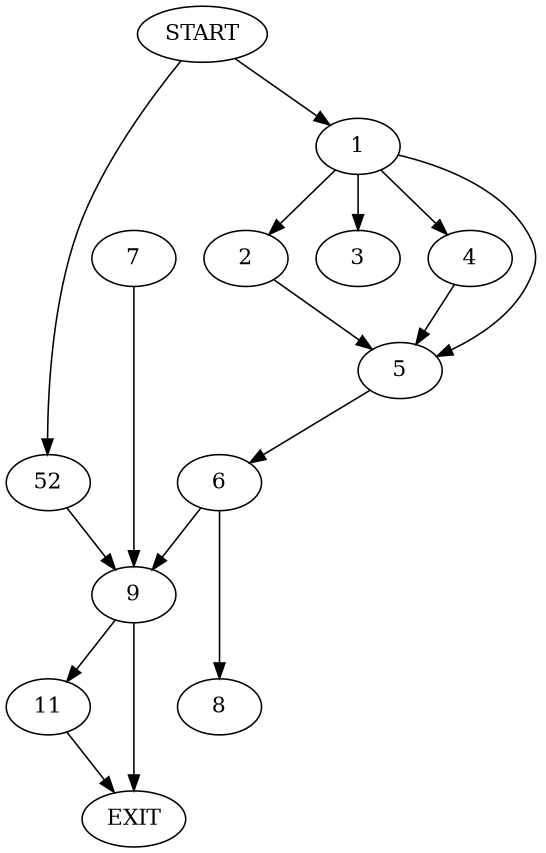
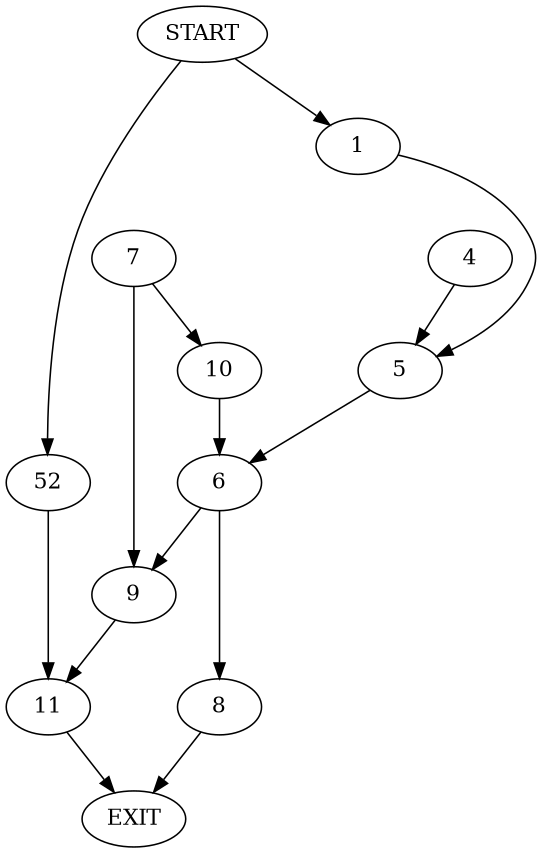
edge "1" -> "4": removed
node "2": removed
node "3": removed
node "10": added
edge "52" -> "9": now "52" -> "11"
edge "9" -> "EXIT": now "8" -> "EXIT"
